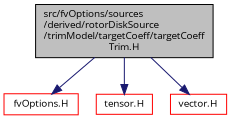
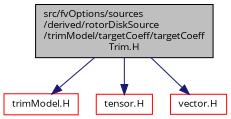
node "fvOptions.H": label "fvOptions.H" -> "trimModel.H"
